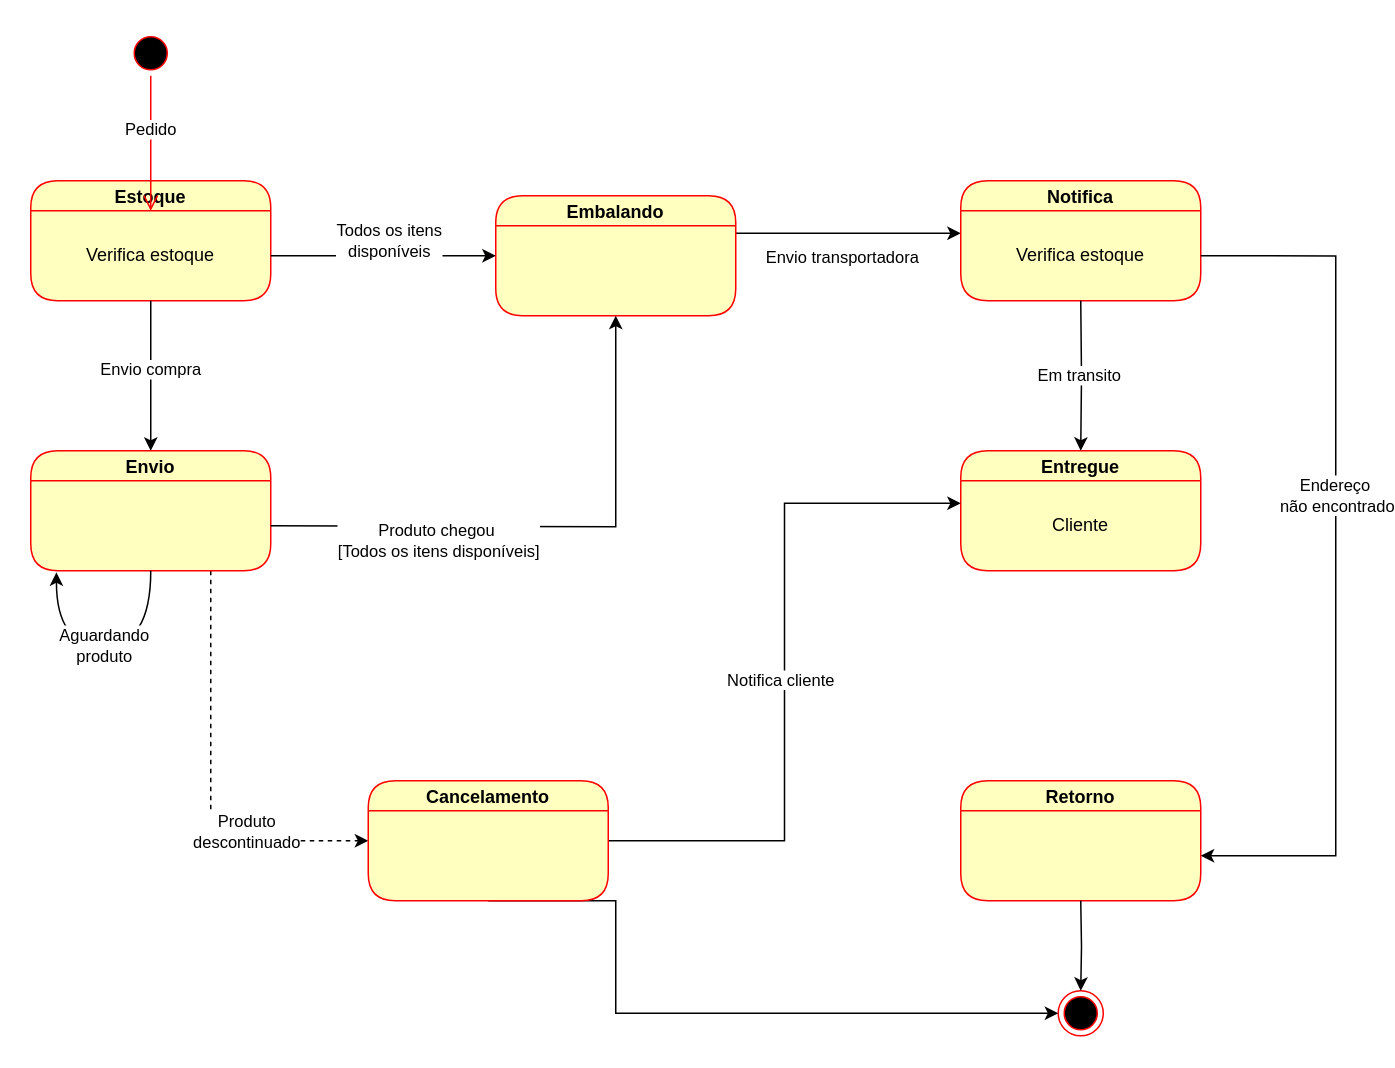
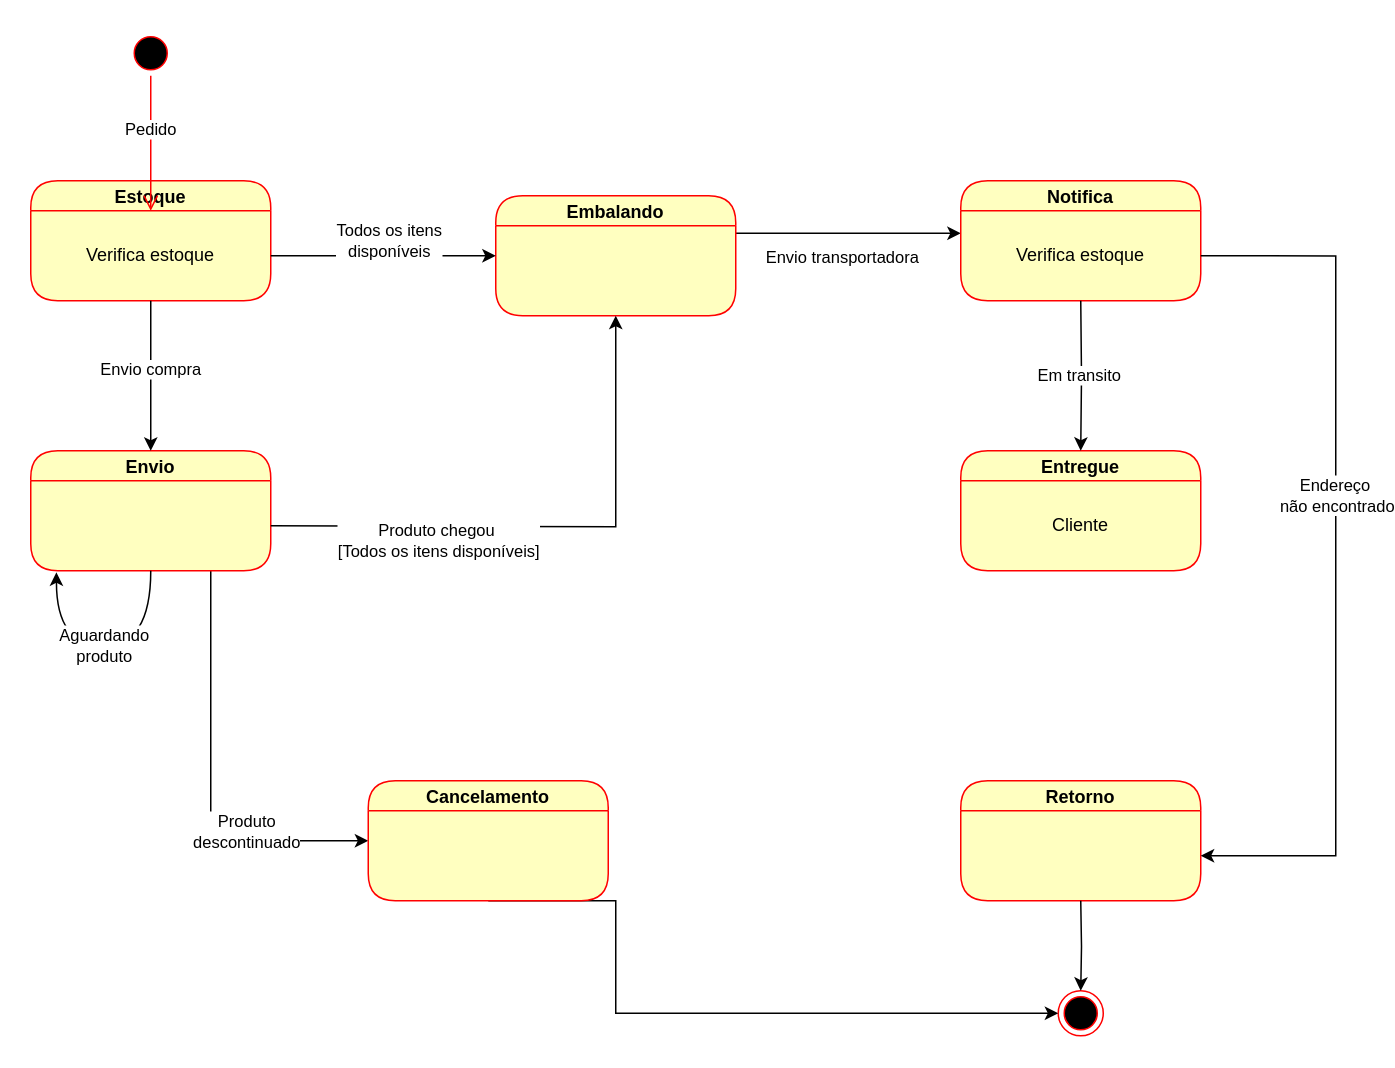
edge "Cancelamento" -> "Cliente": removed, label "Notifica cliente"
edge "Envio" -> "Cancelamento": style dashed -> solid
